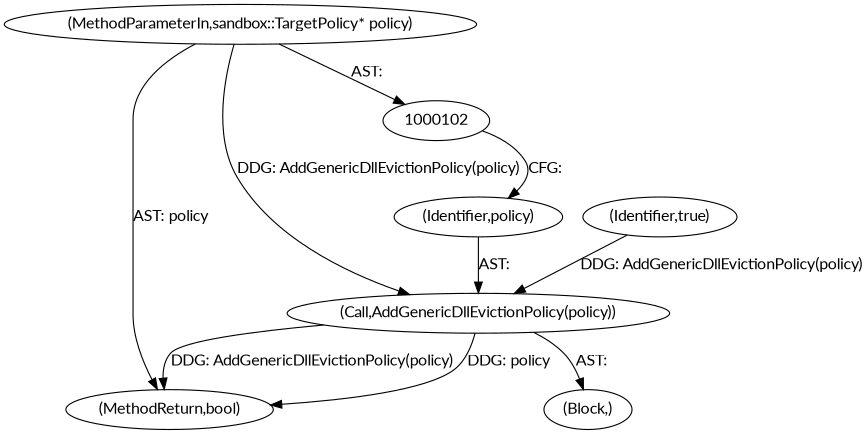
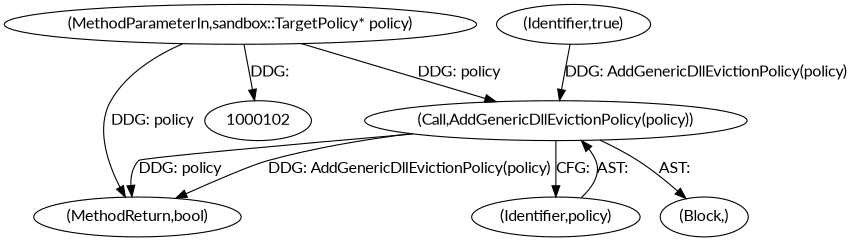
edge "(MethodParameterIn,sandbox::TargetPolicy* policy)" -> "1000102": label "AST: " -> "DDG: "
edge "1000102" -> "(Identifier,policy)": now "(Call,AddGenericDllEvictionPolicy(policy))" -> "(Identifier,policy)"
edge "(MethodParameterIn,sandbox::TargetPolicy* policy)" -> "(Call,AddGenericDllEvictionPolicy(policy))": label "DDG: AddGenericDllEvictionPolicy(policy)" -> "DDG: policy"
edge "(MethodParameterIn,sandbox::TargetPolicy* policy)" -> "(MethodReturn,bool)": label "AST: policy" -> "DDG: policy"
